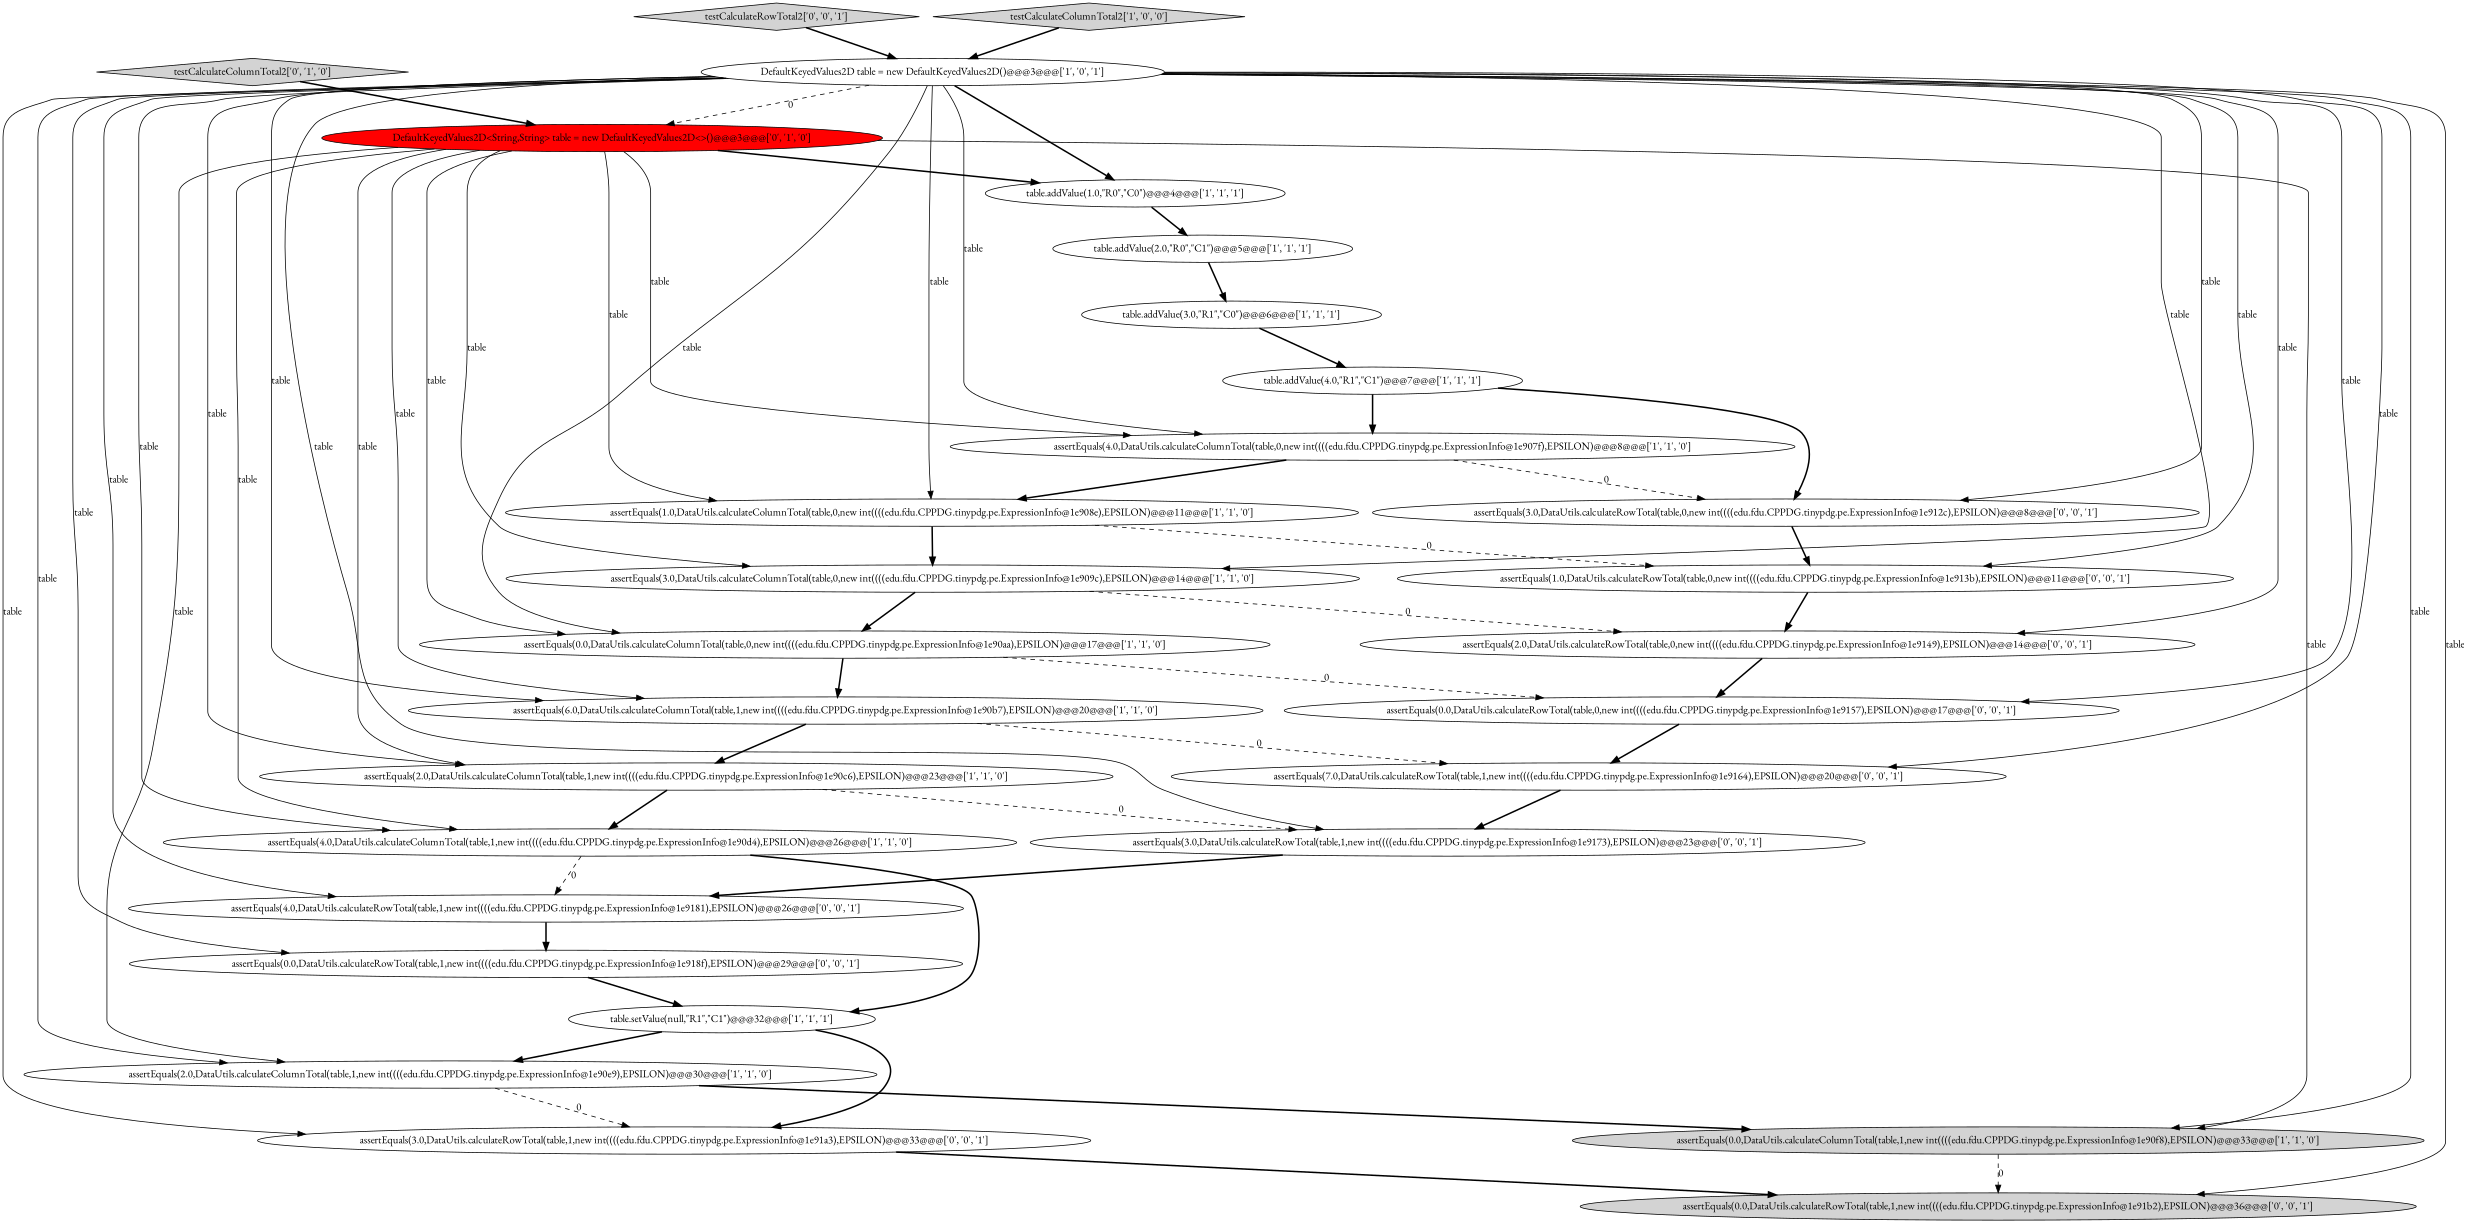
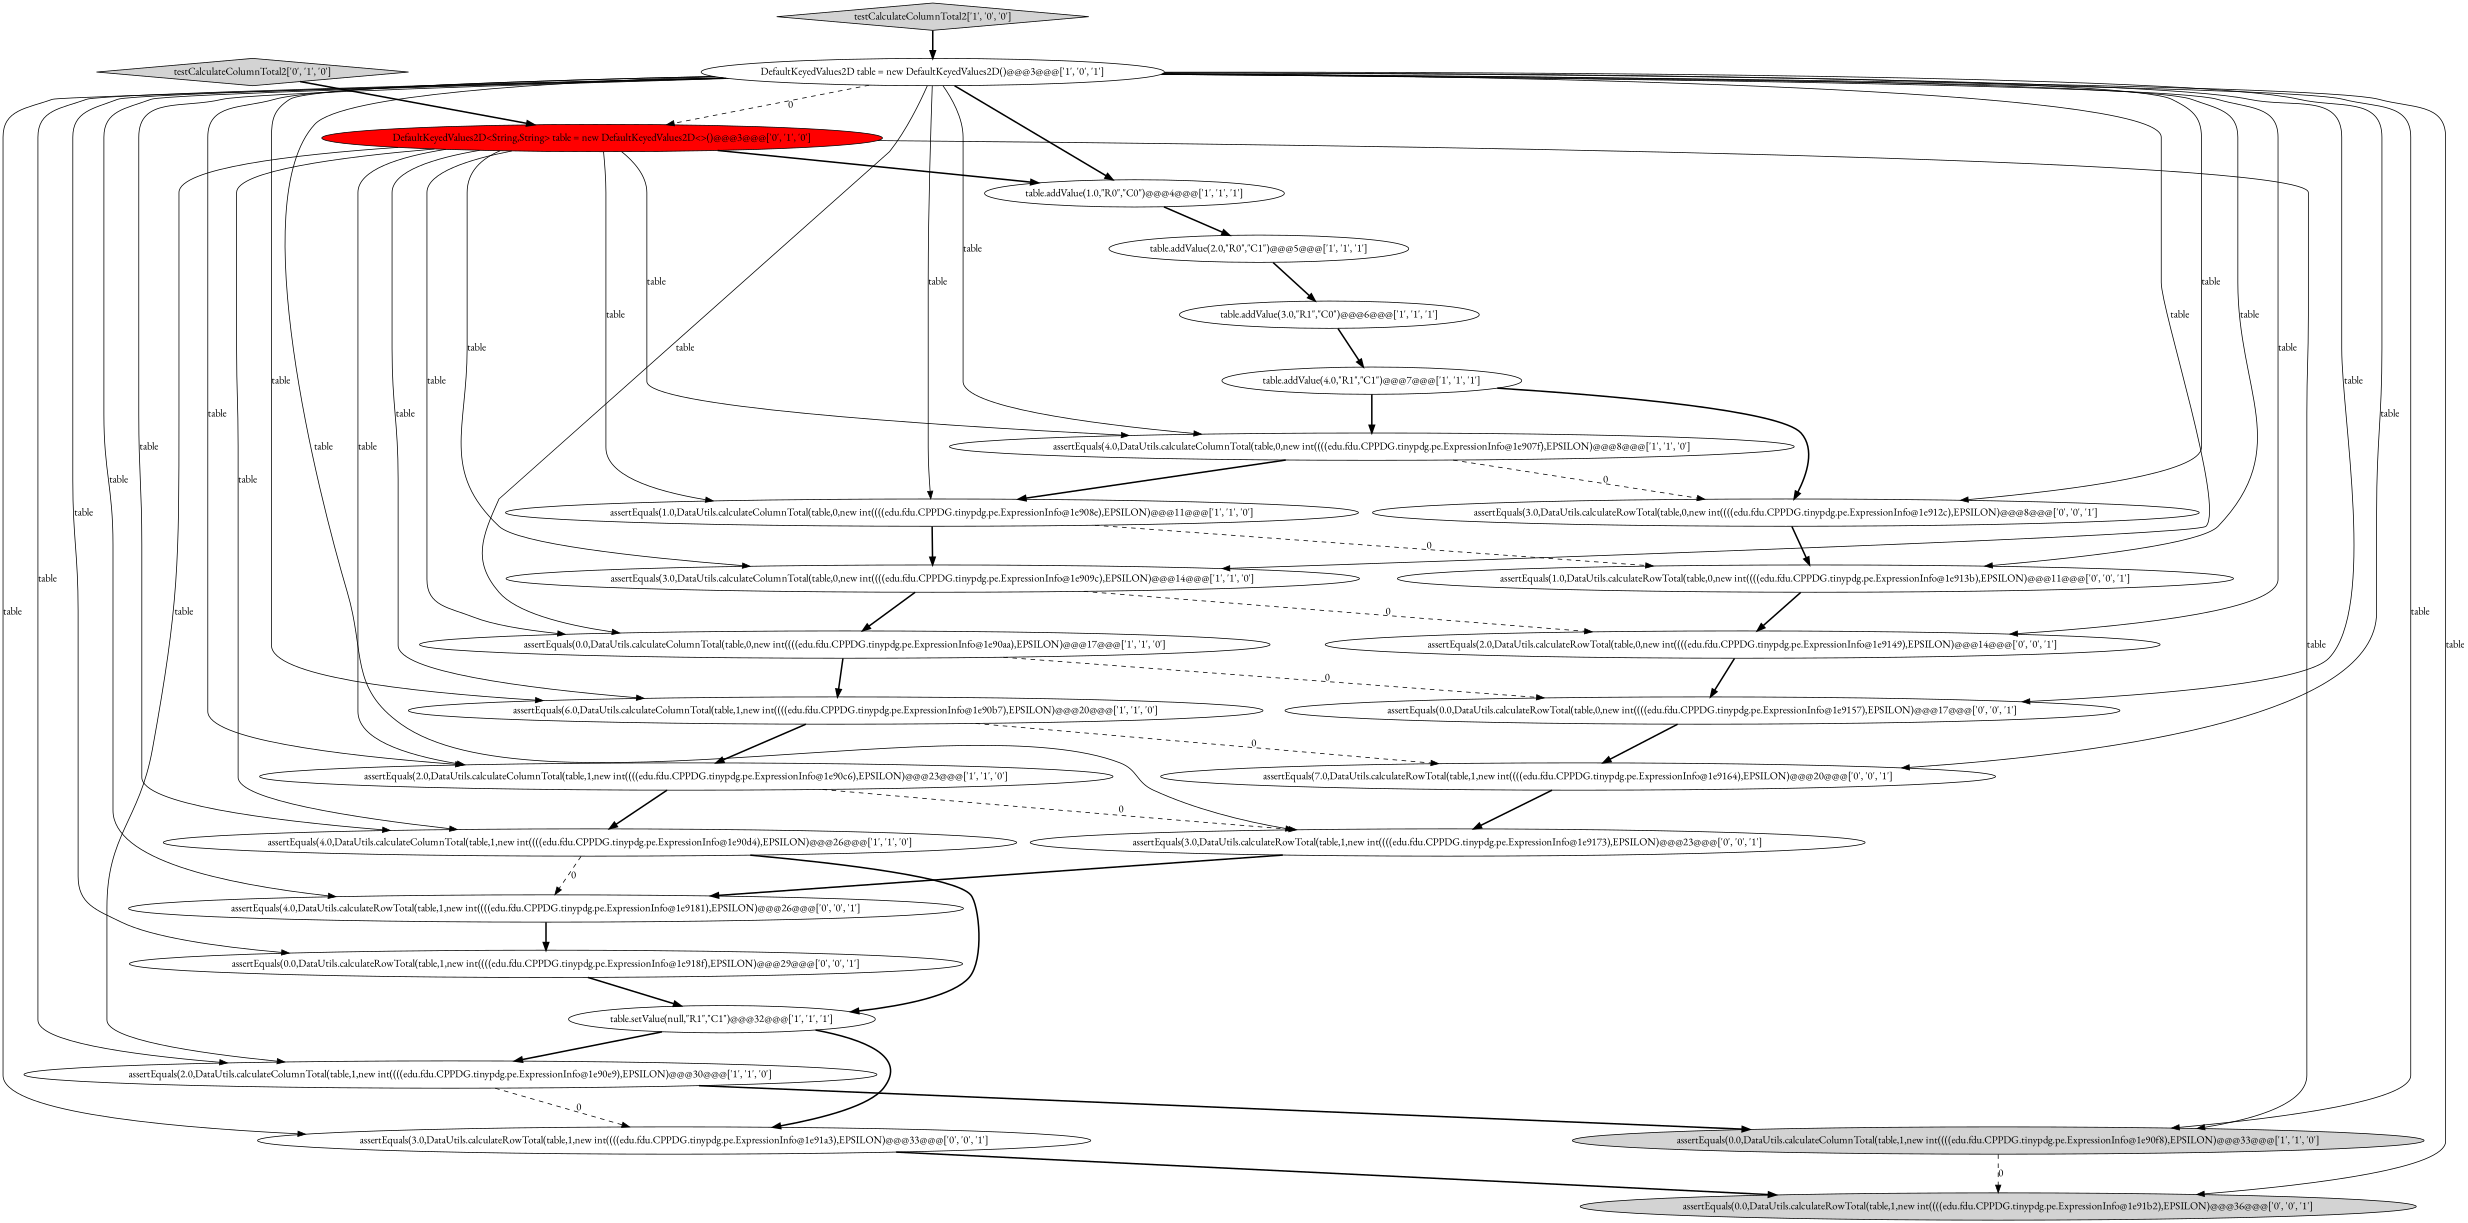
node "testCalculateRowTotal2['0', '0', '1']": removed
